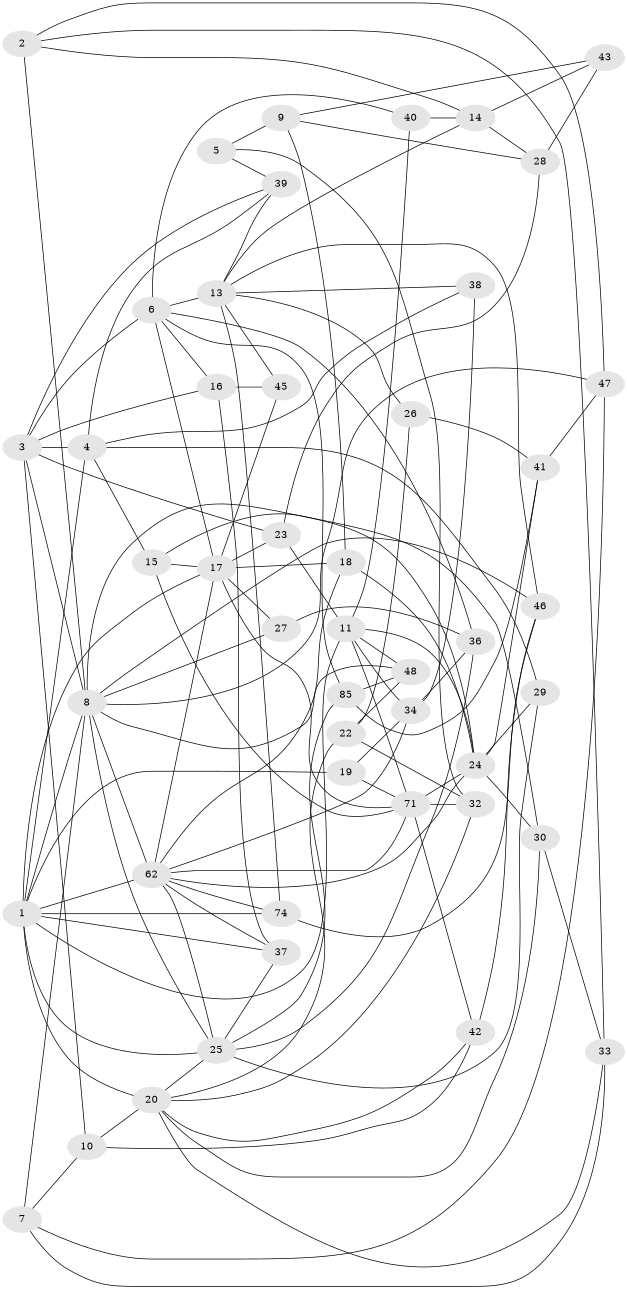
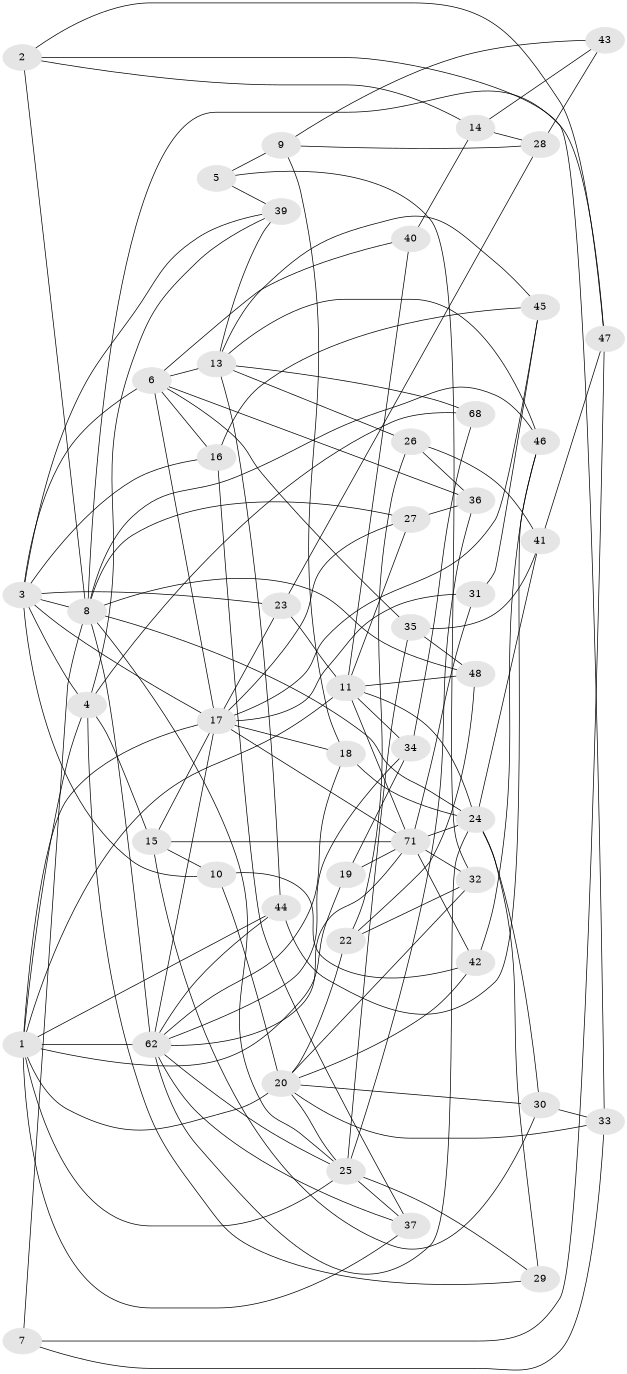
edge "14" -- "13": removed
node "38": label "38" -> "68"
edge "27" -- "11": added
node "31": added
edge "3" -- "17": added
edge "36" -- "34": now "36" -- "26"
node "85": label "85" -> "35"
edge "8" -- "1": removed
node "74": label "74" -> "44"
edge "10" -- "7": now "10" -- "15"
